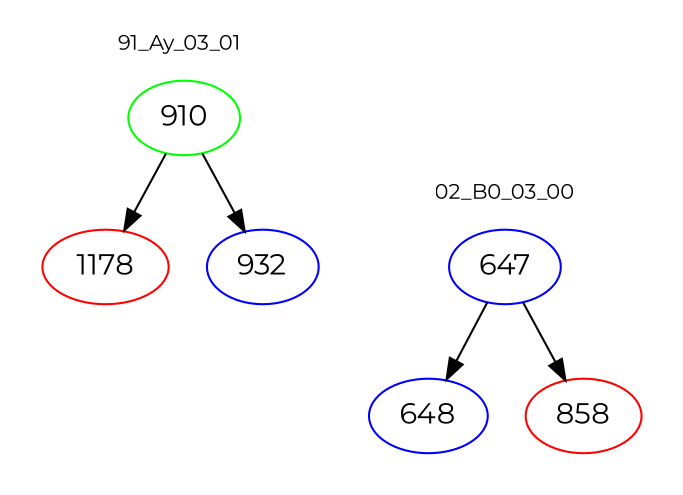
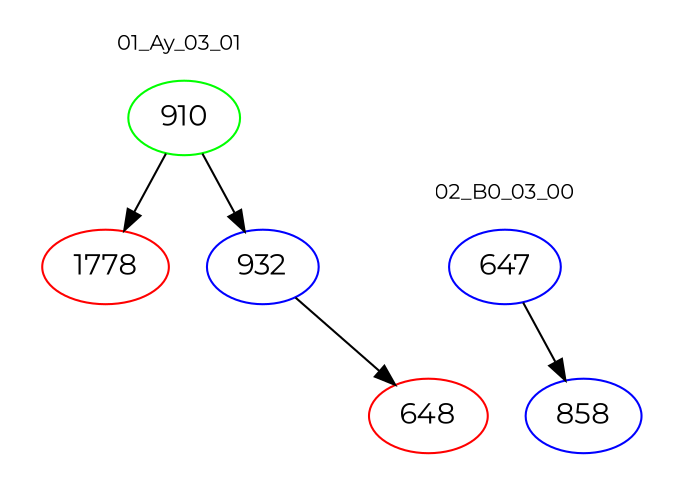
cluster "91_Ay_03_01": label "91_Ay_03_01" -> "01_Ay_03_01"
node "1178": label "1178" -> "1778"
edge "647" -> "648": now "932" -> "648"
node "648": color blue -> red
node "858": color red -> blue
